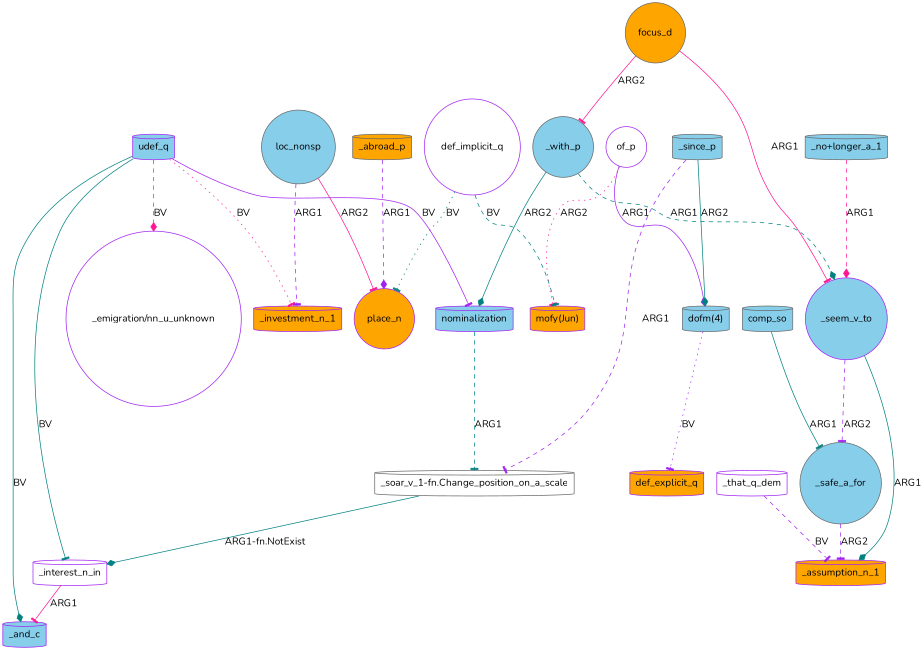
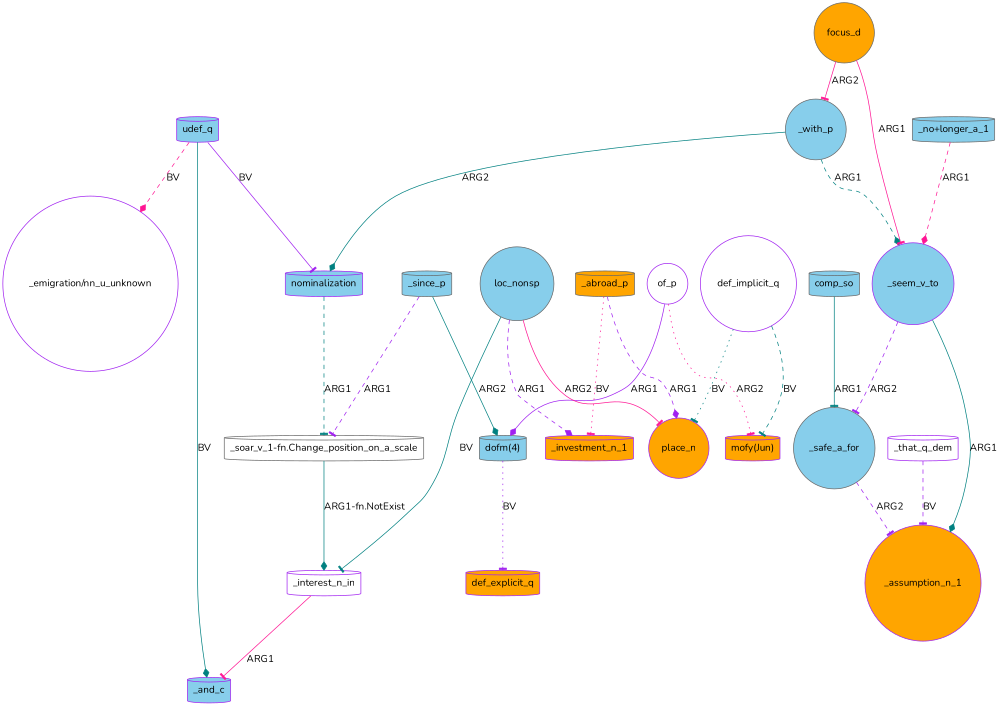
edge "udef_q" -> "_investment_n_1": now "_abroad_p" -> "_investment_n_1"
edge "loc_nonsp" -> "_investment_n_1": arrowhead tee -> diamond
edge "udef_q" -> "_interest_n_in": now "loc_nonsp" -> "_interest_n_in"
node "_assumption_n_1": shape cylinder -> circle
